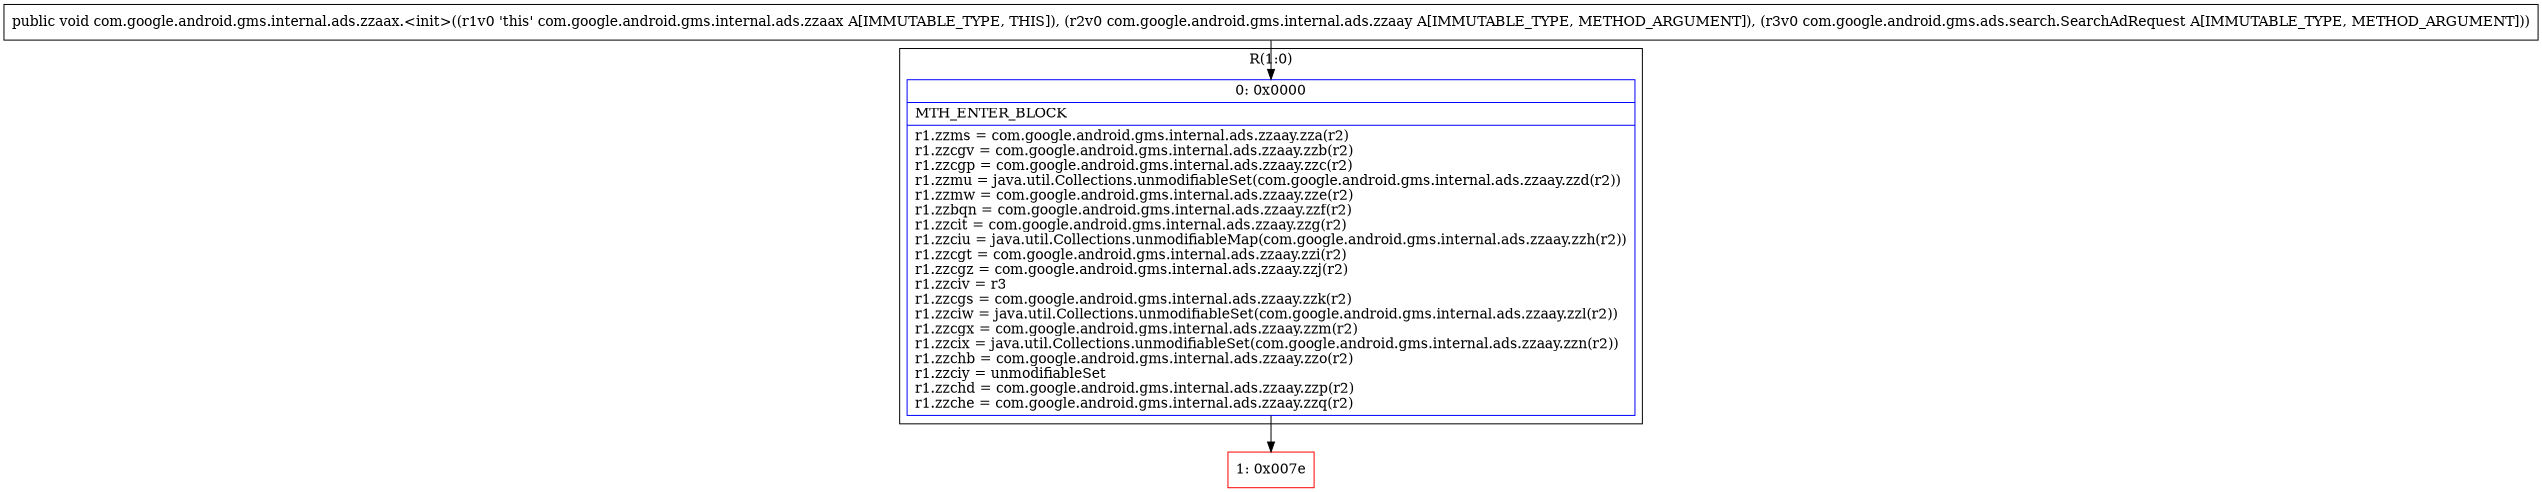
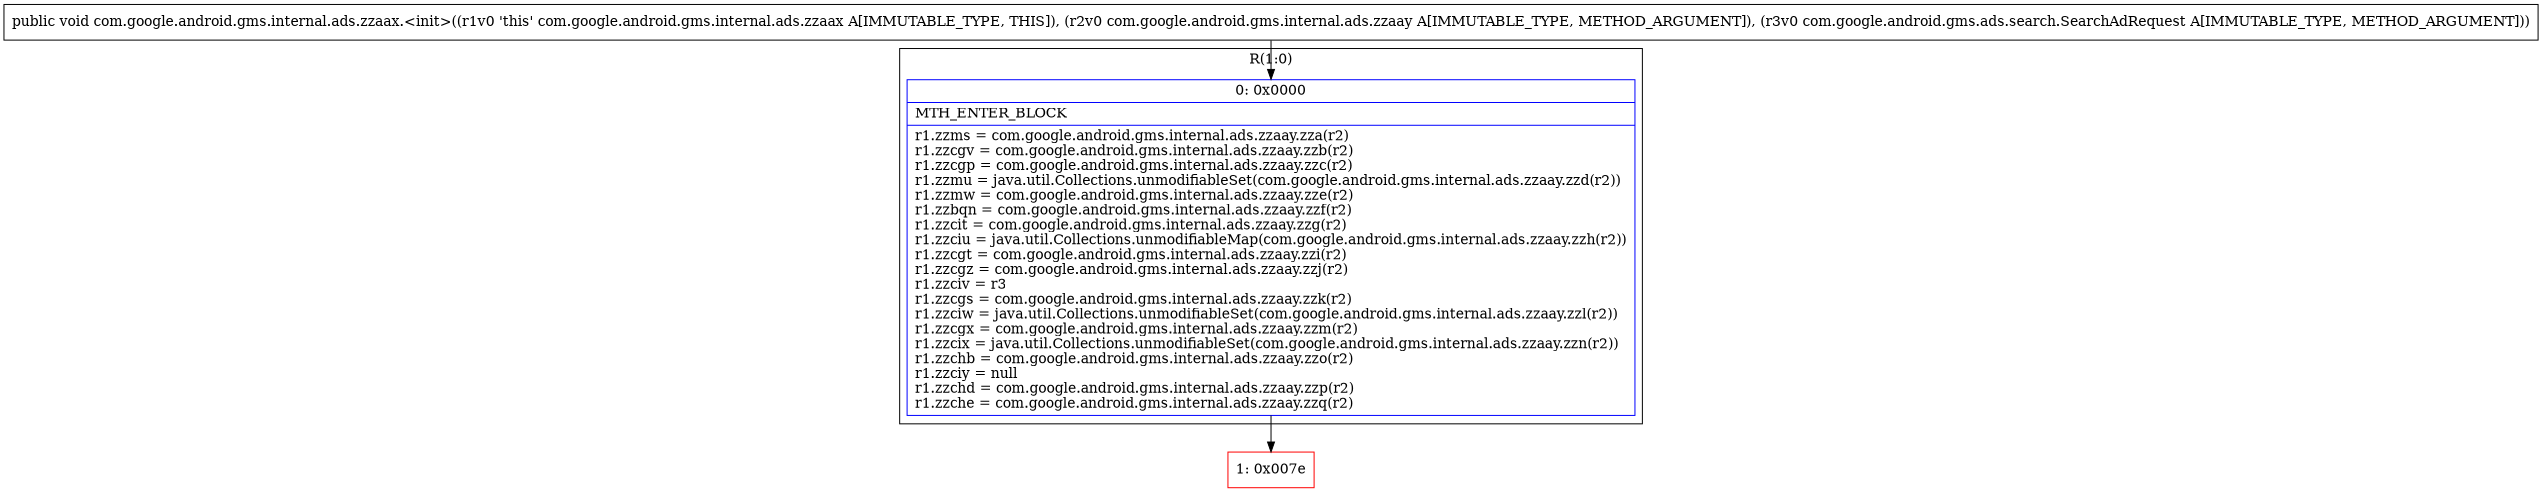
node "0: 0x0000": text "r1.zzciy = unmodifiableSet" -> "r1.zzciy = null"
